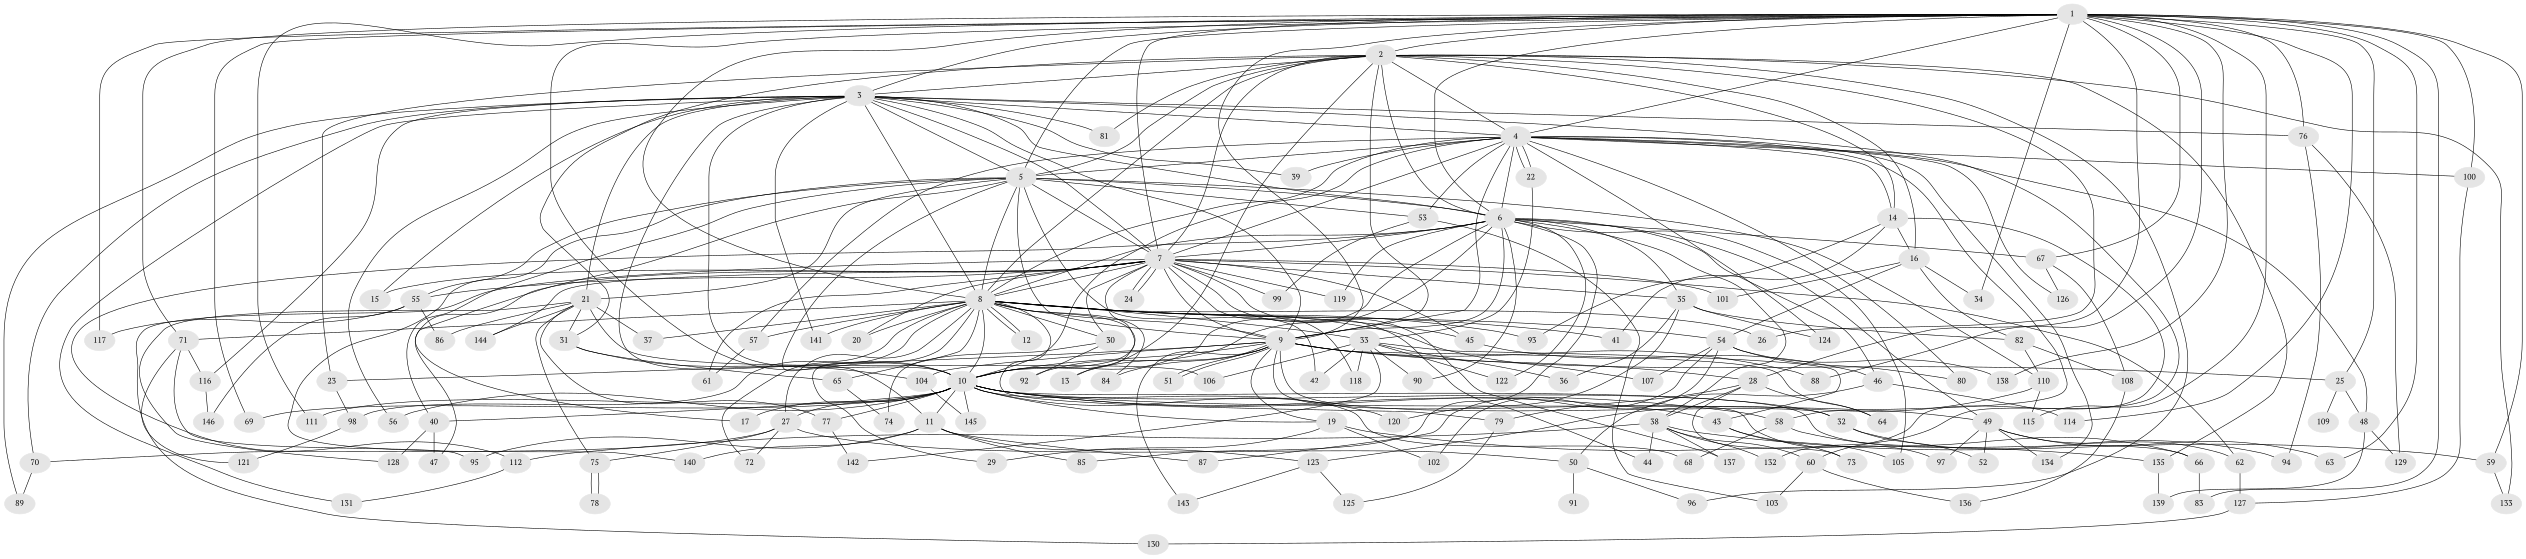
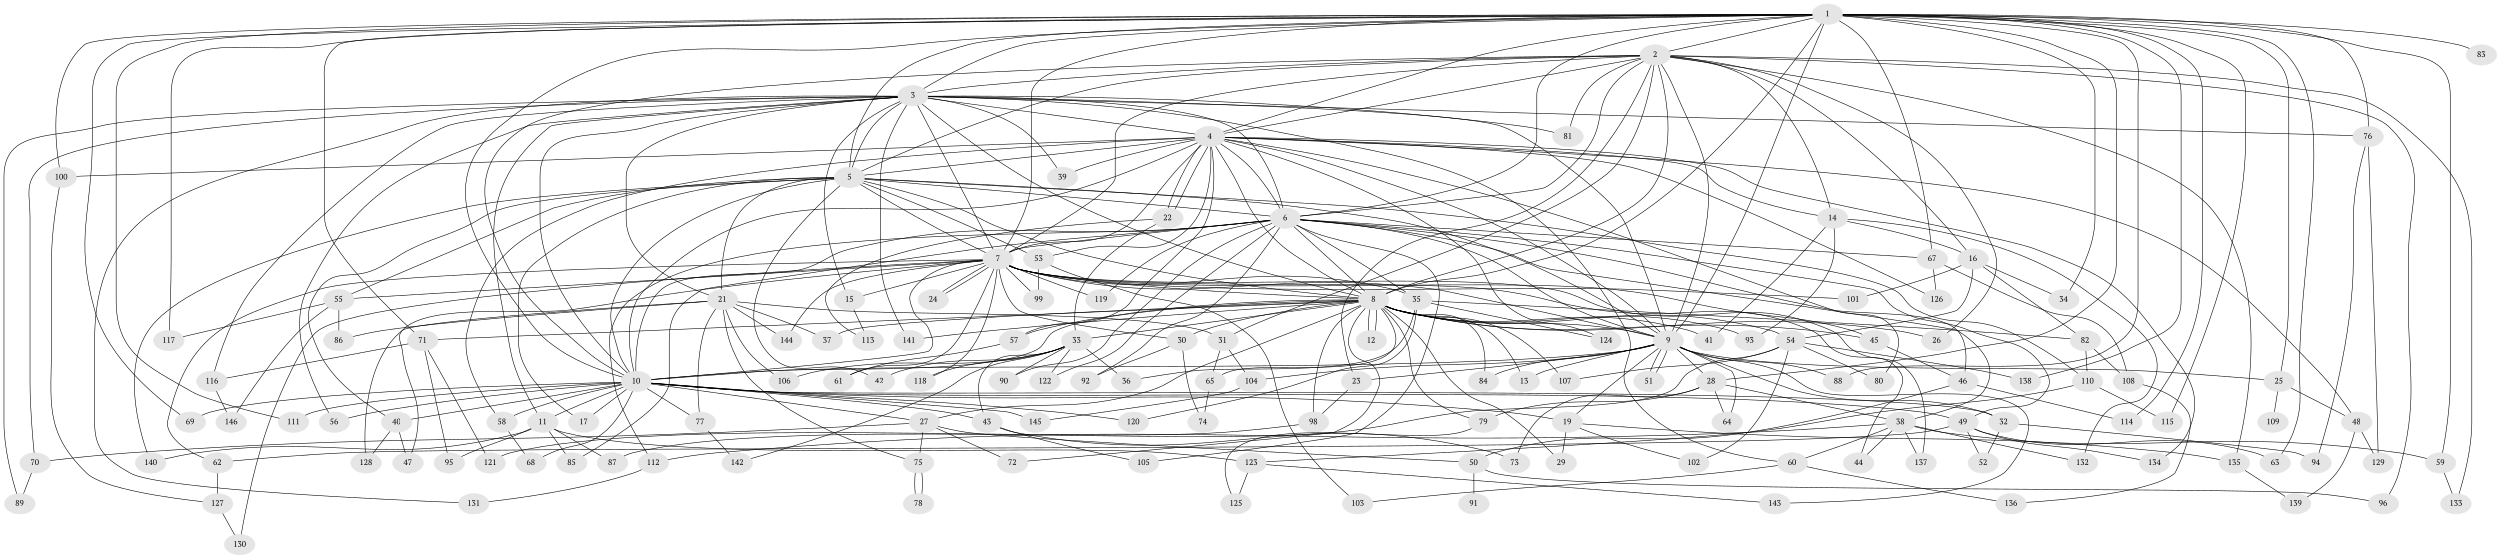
node "20": removed
node "113": added
node "97": removed
node "66": removed
